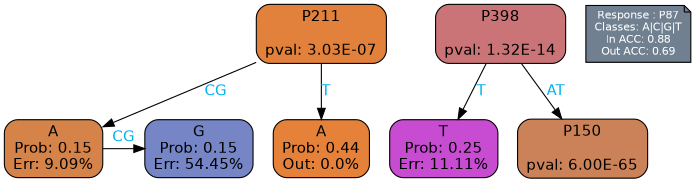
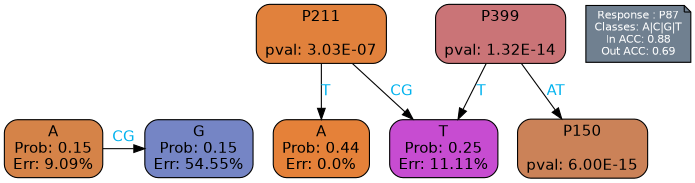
node "P398 pval: 1.32E-14": label "P398 pval: 1.32E-14" -> "P399 pval: 1.32E-14"
edge "P211 pval: 3.03E-07" -> "A Prob: 0.15 Err: 9.09%": now "P211 pval: 3.03E-07" -> "T Prob: 0.25 Err: 11.11%"
node "G Prob: 0.15 Err: 54.45%": label "G Prob: 0.15 Err: 54.45%" -> "G Prob: 0.15 Err: 54.55%"
node "A Prob: 0.44 Out: 0.0%": label "A Prob: 0.44 Out: 0.0%" -> "A Prob: 0.44 Err: 0.0%"
node "P150 pval: 6.00E-65": label "P150 pval: 6.00E-65" -> "P150 pval: 6.00E-15"
